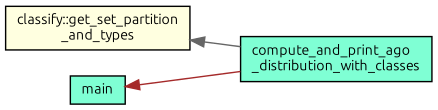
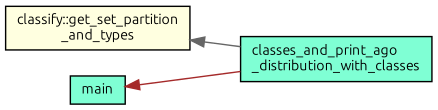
node "compute_and_print_ago _distribution_with_classes": label "compute_and_print_ago _distribution_with_classes" -> "classes_and_print_ago _distribution_with_classes"
